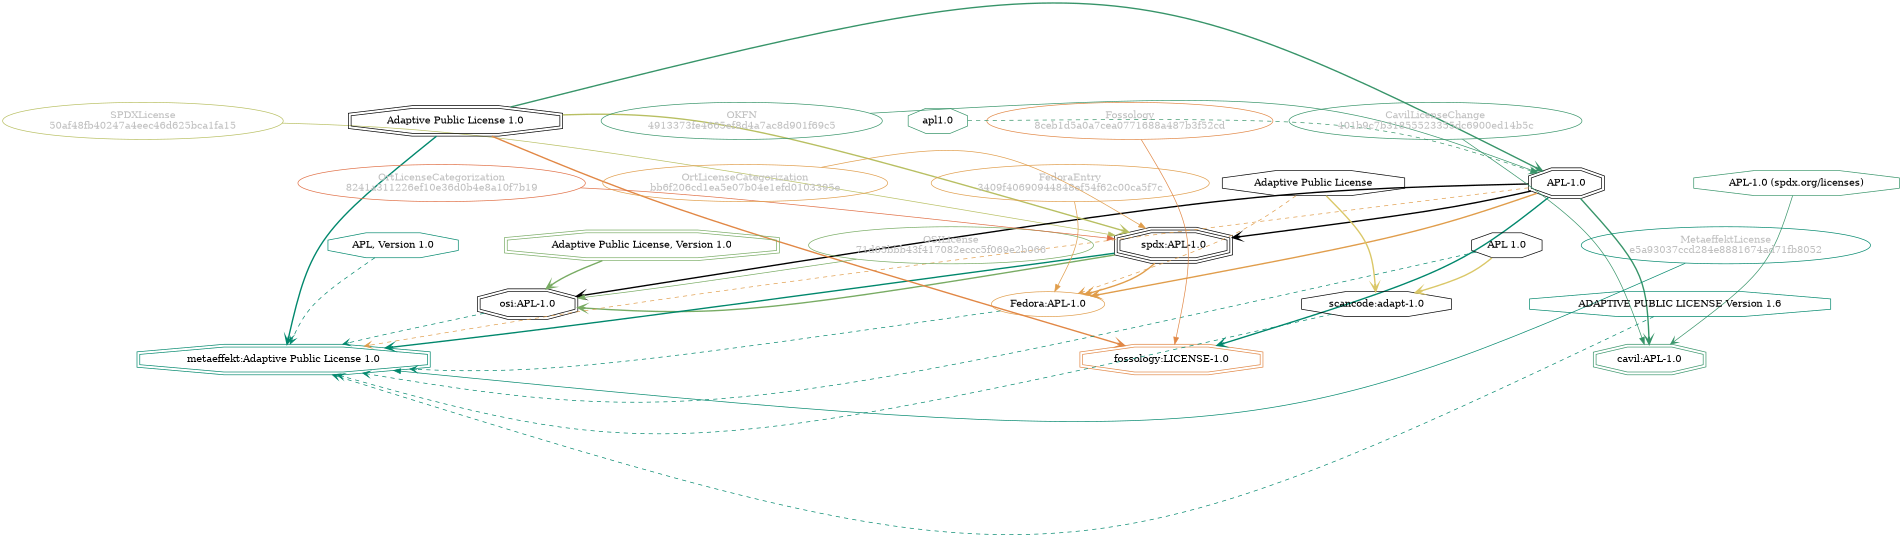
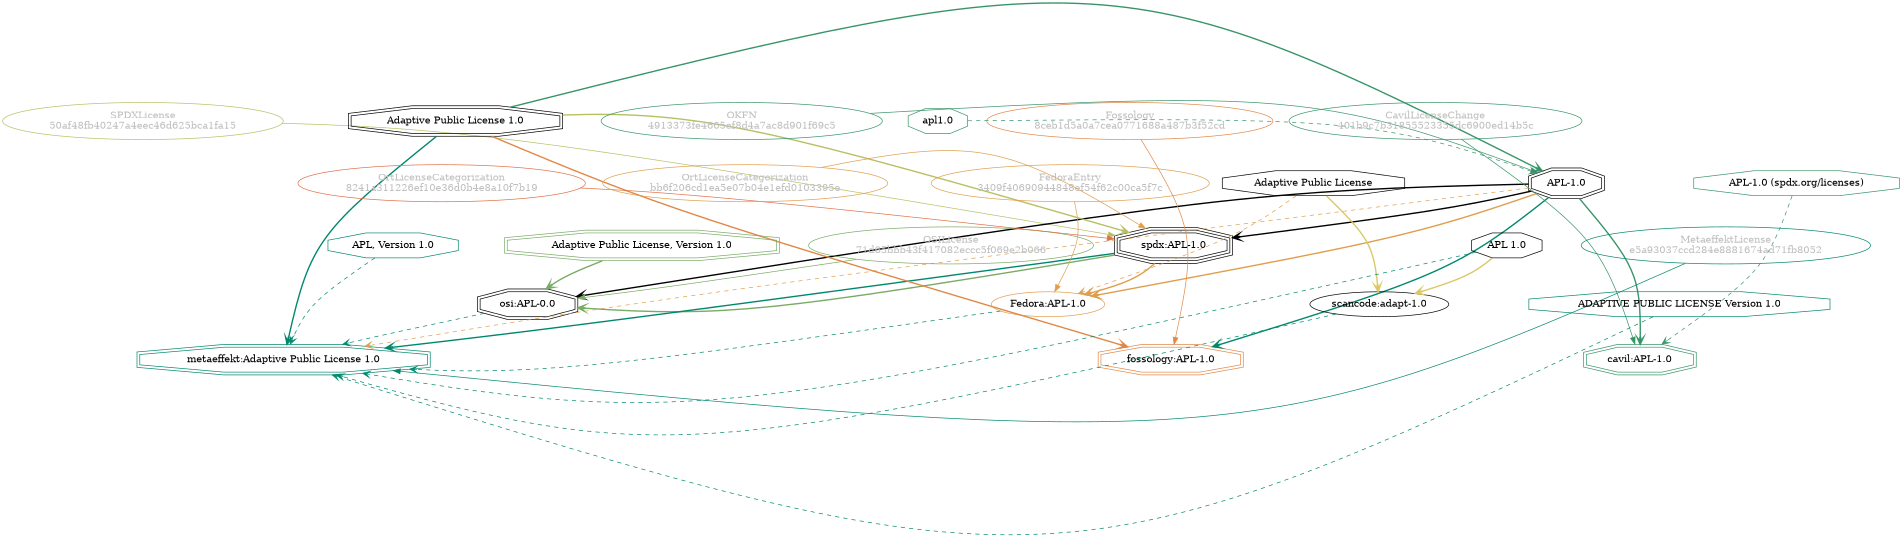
edge "APL-1.0 (spdx.org/licenses)" -> "cavil:APL-1.0": style solid -> dashed
node "osi:APL-1.0": label "osi:APL-1.0" -> "osi:APL-0.0"
node "scancode:adapt-1.0": shape octagon -> ellipse
node "ADAPTIVE PUBLIC LICENSE Version 1.6": label "ADAPTIVE PUBLIC LICENSE Version 1.6" -> "ADAPTIVE PUBLIC LICENSE Version 1.0"
node "fossology:LICENSE-1.0": label "fossology:LICENSE-1.0" -> "fossology:APL-1.0"
